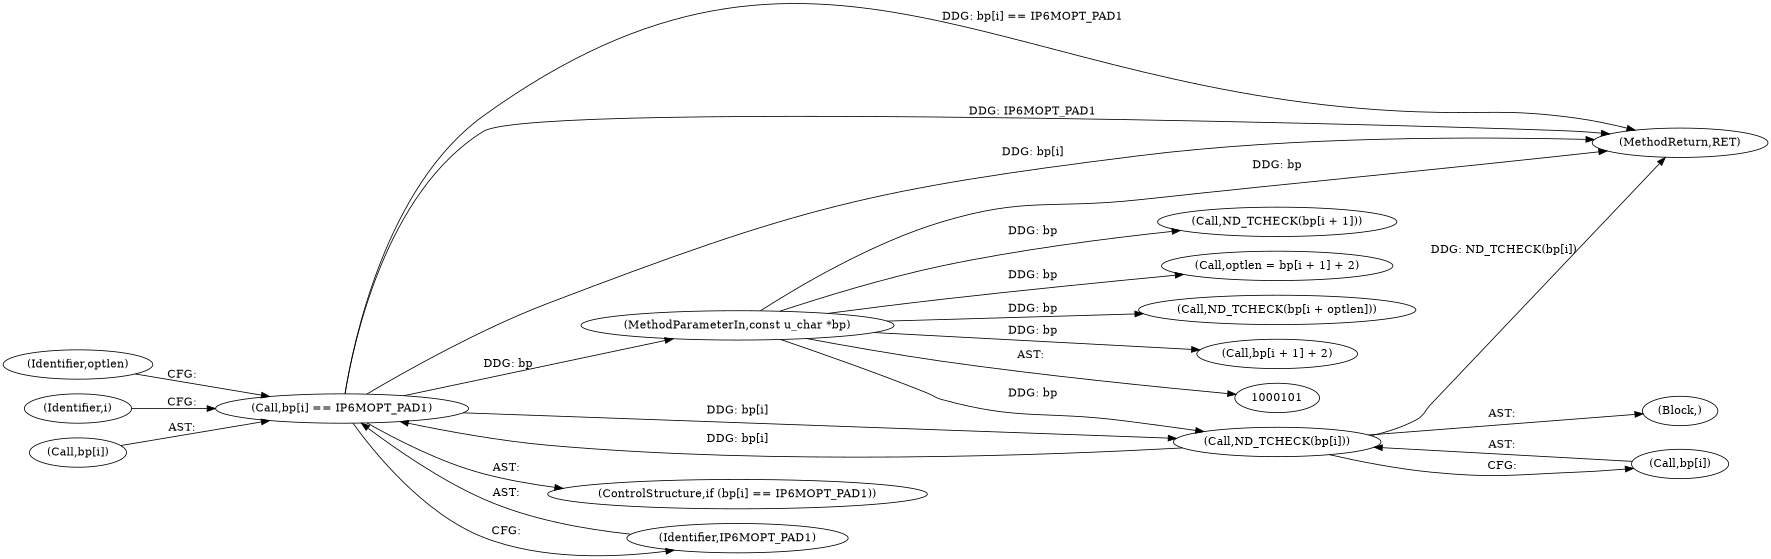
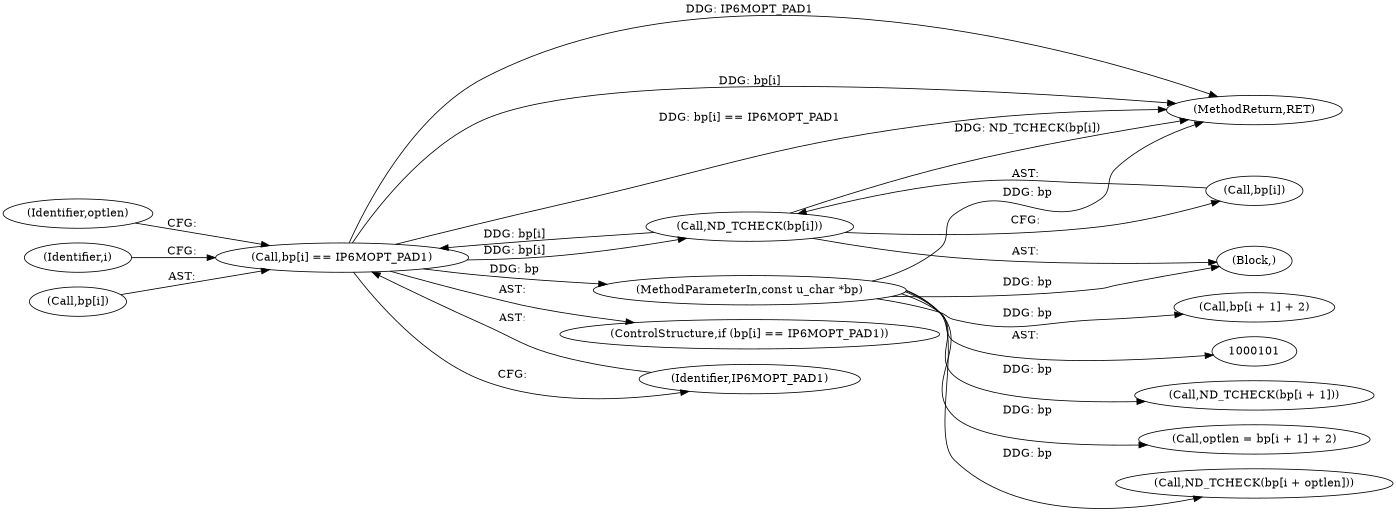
edge "(MethodParameterIn,const u_char *bp)" -> "(Call,ND_TCHECK(bp[i]))": now "(MethodParameterIn,const u_char *bp)" -> "(Block,)"
